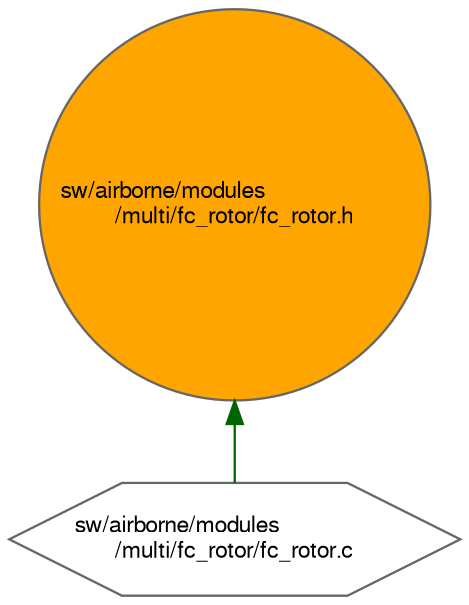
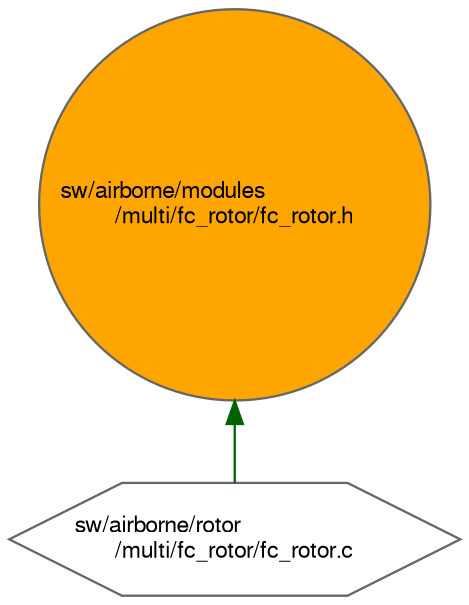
node "sw/airborne/modules /multi/fc_rotor/fc_rotor.c": label "sw/airborne/modules /multi/fc_rotor/fc_rotor.c" -> "sw/airborne/rotor /multi/fc_rotor/fc_rotor.c"
